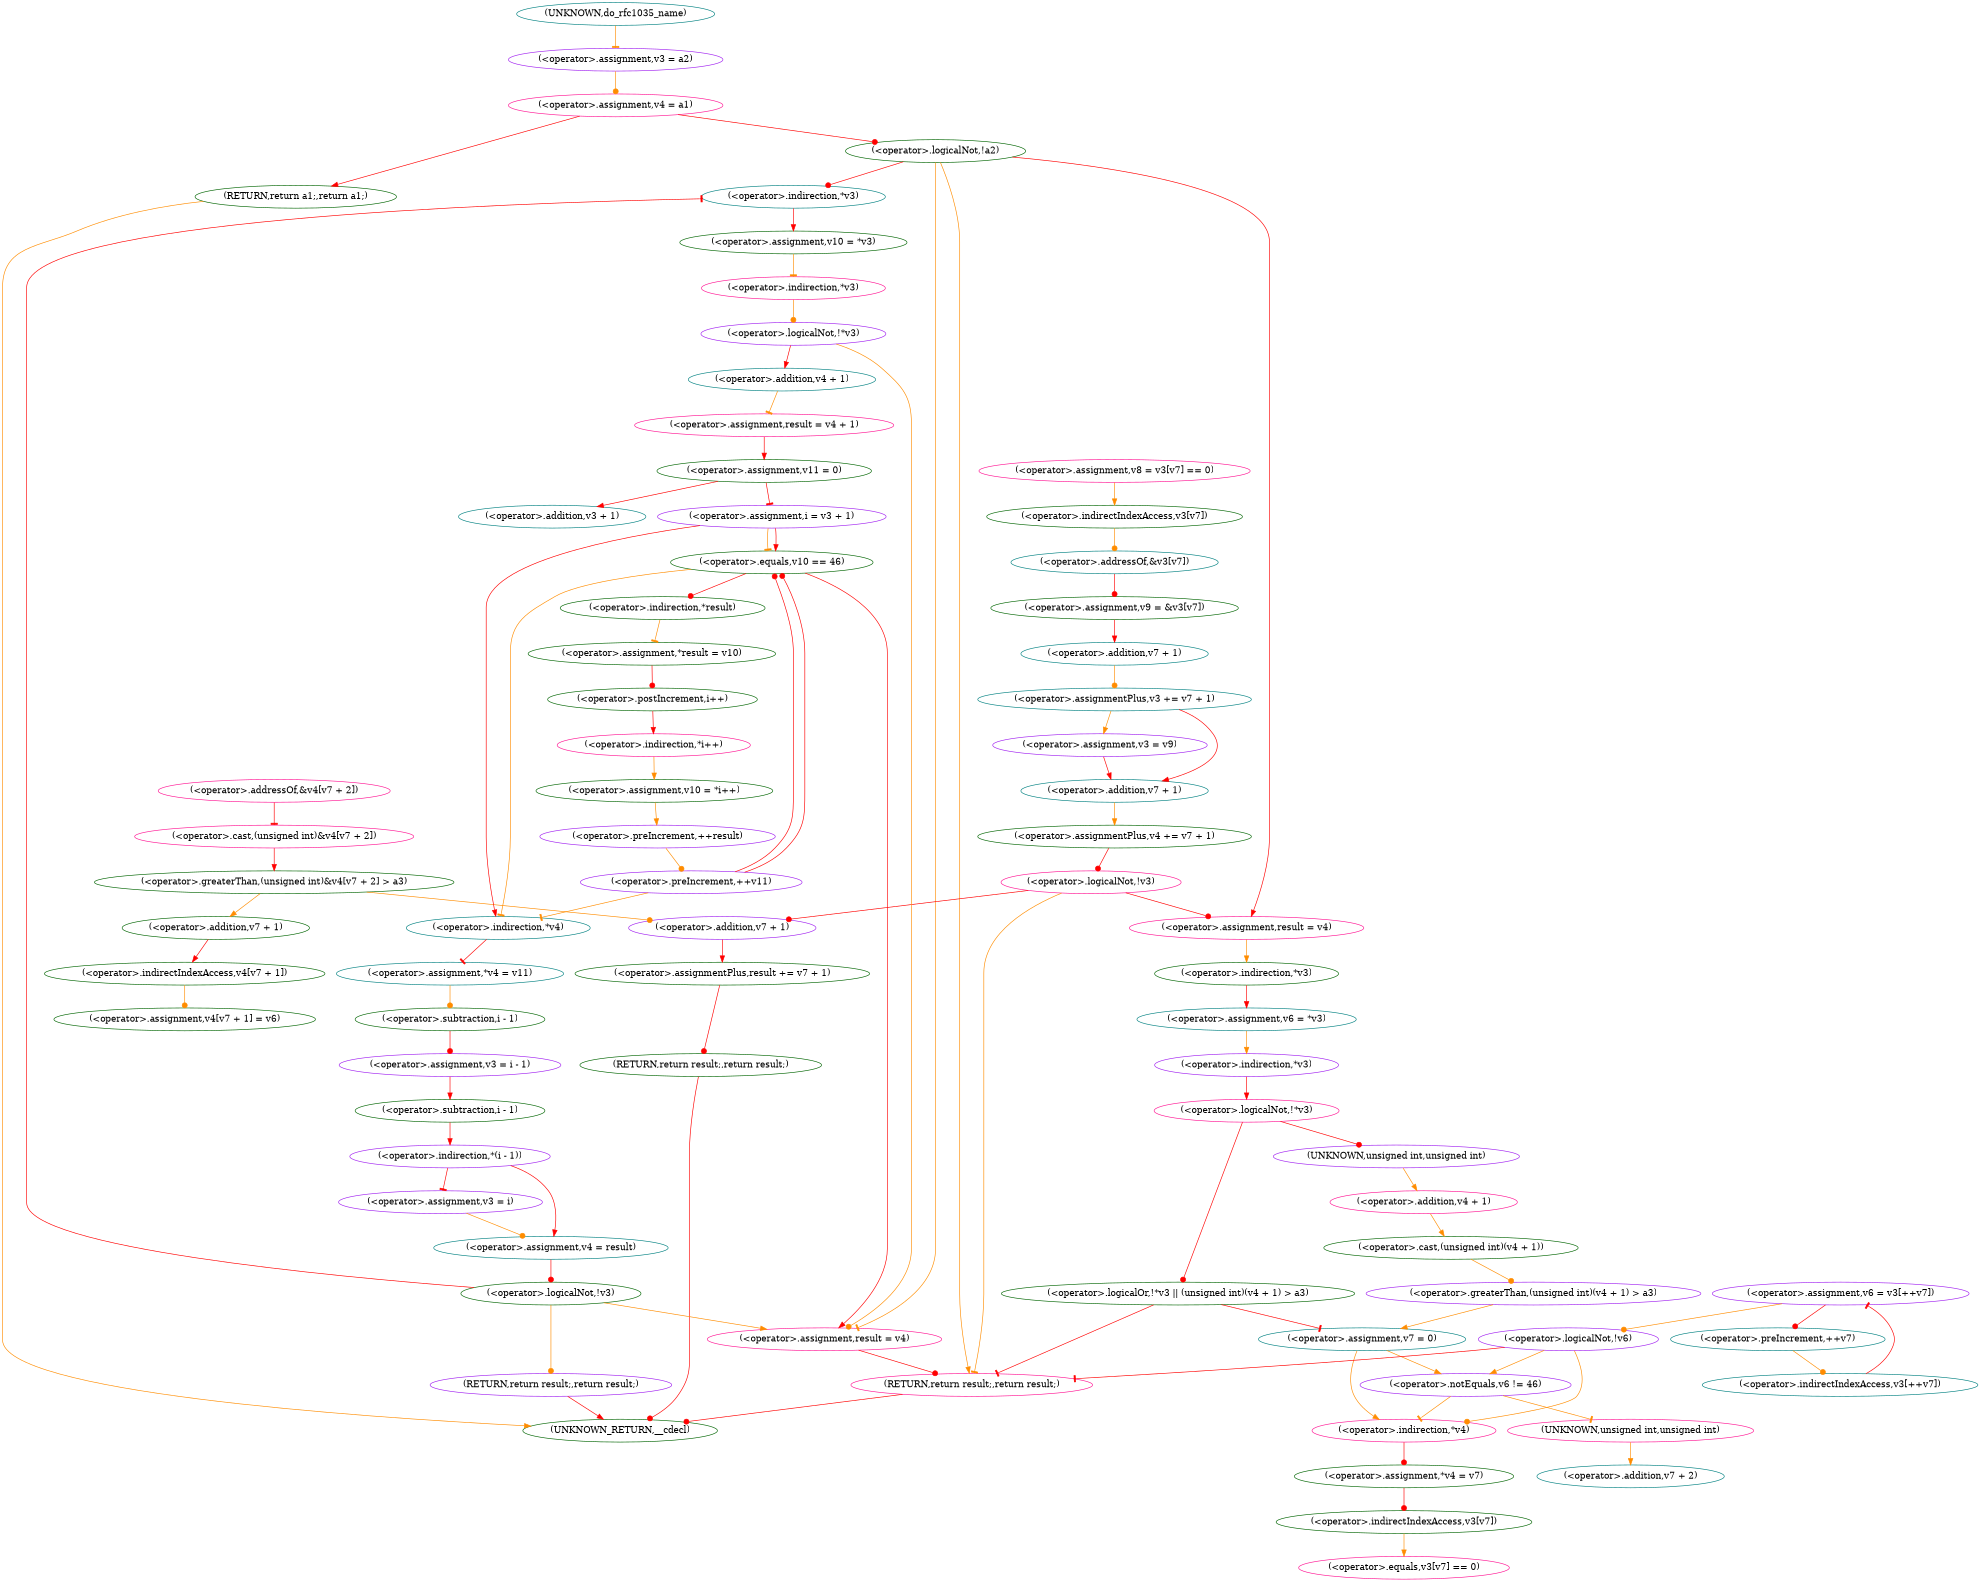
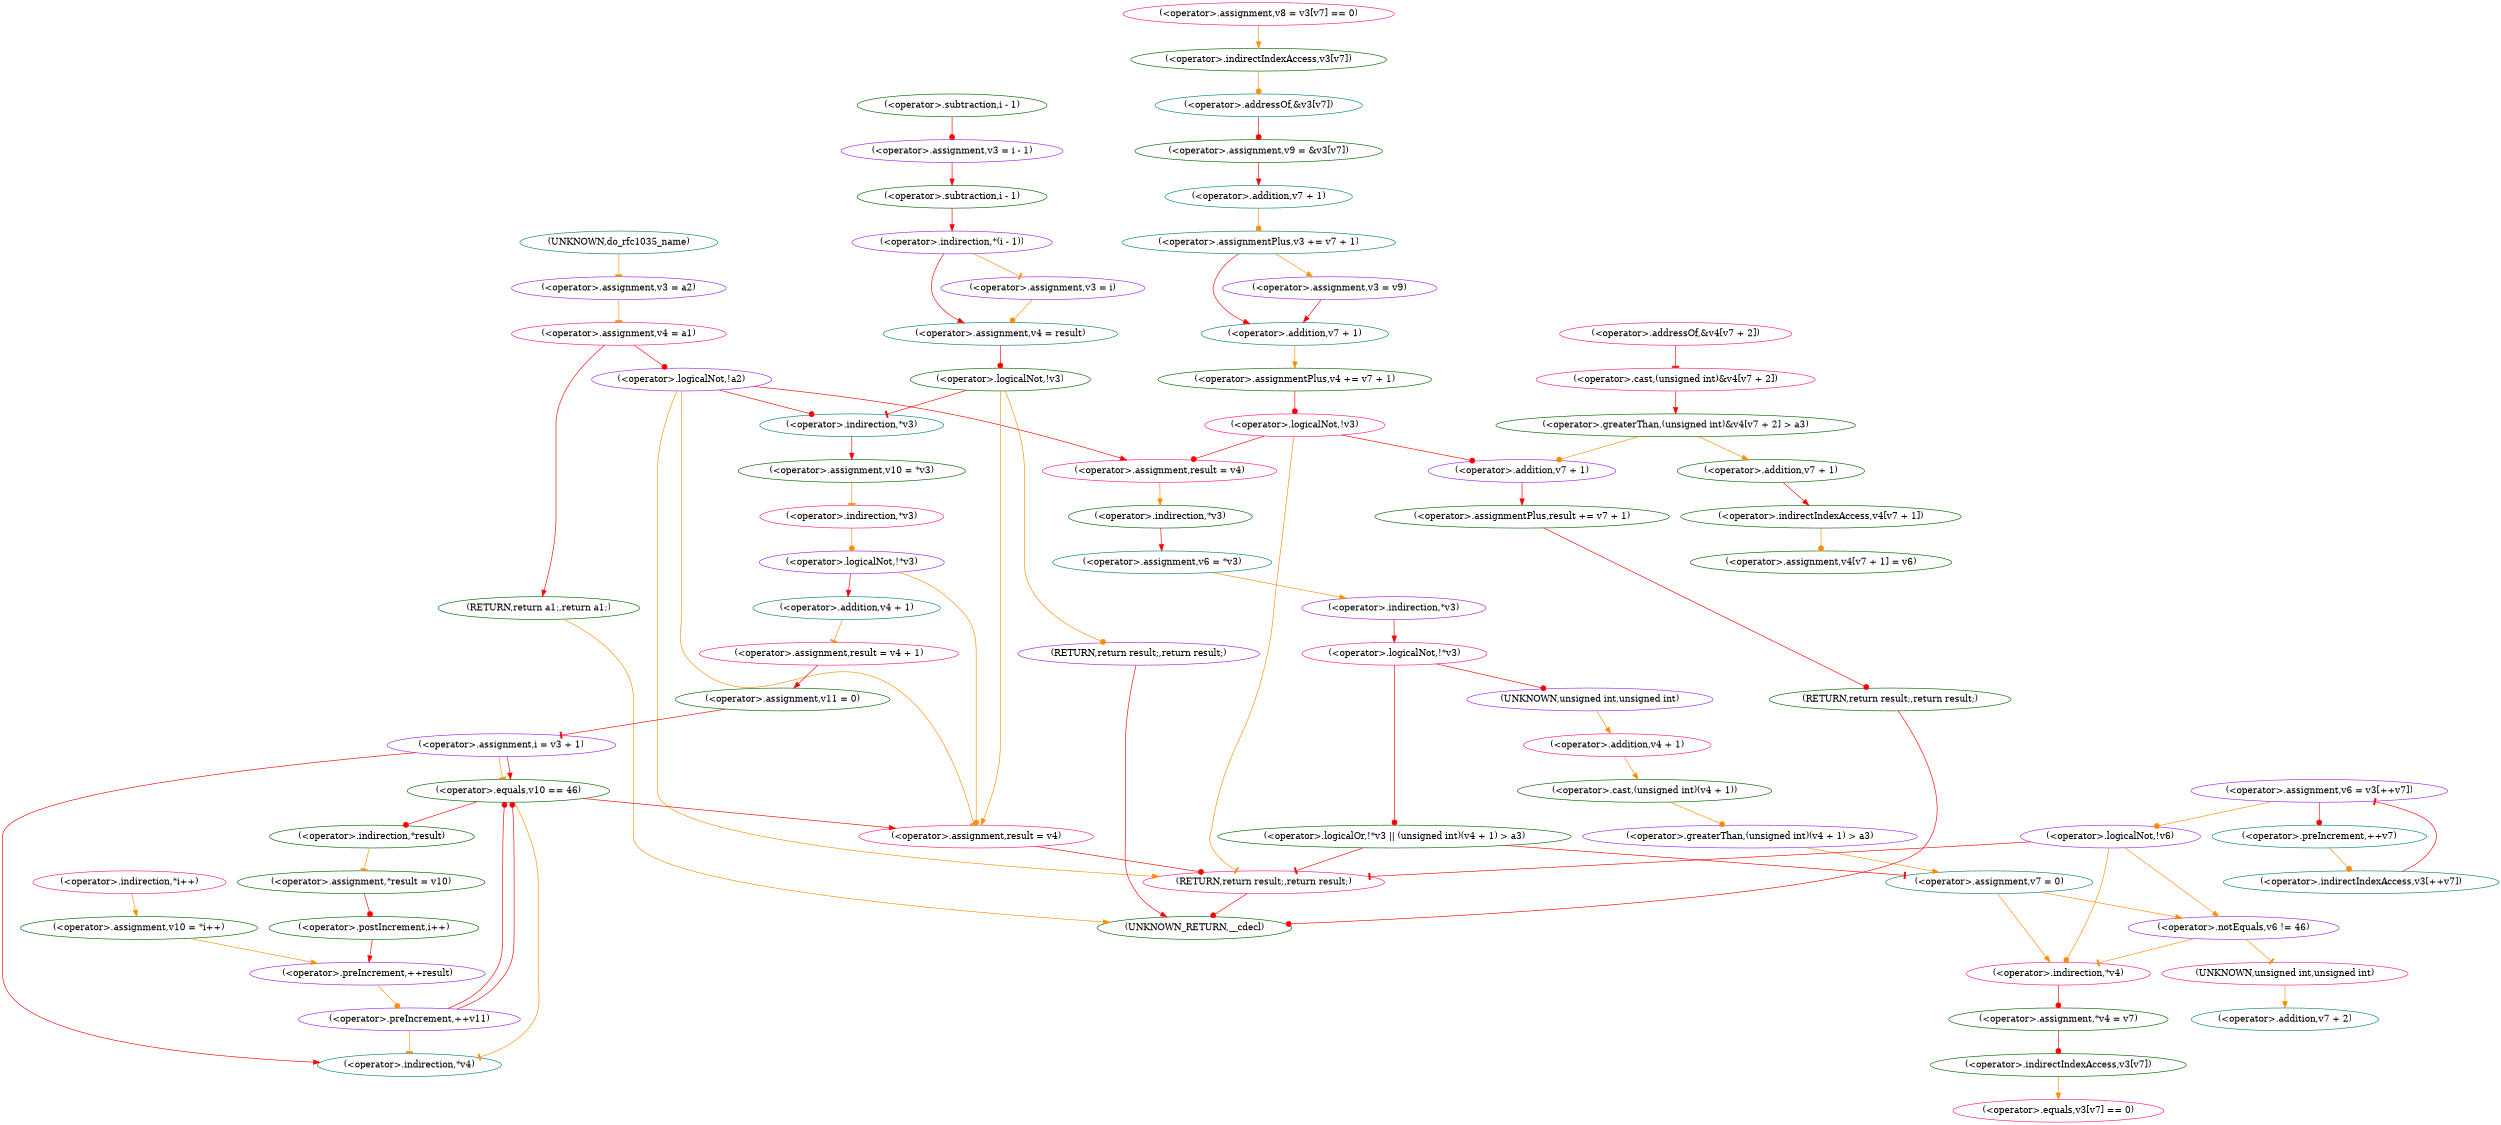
edge "(<operator>.assignment,v3 = a2)" -> "(<operator>.assignment,v4 = a1)": arrowhead dot -> tee
node "(<operator>.logicalNot,!a2)": color darkgreen -> purple
node "(<operator>.addition,v3 + 1)": removed
edge "(<operator>.postIncrement,i++)" -> "(<operator>.indirection,*i++)": now "(<operator>.postIncrement,i++)" -> "(<operator>.preIncrement,++result)"
node "(<operator>.assignment,*v4 = v11)": removed
edge "(<operator>.indirection,*(i - 1))" -> "(<operator>.assignment,v3 = i)": color red -> darkorange
